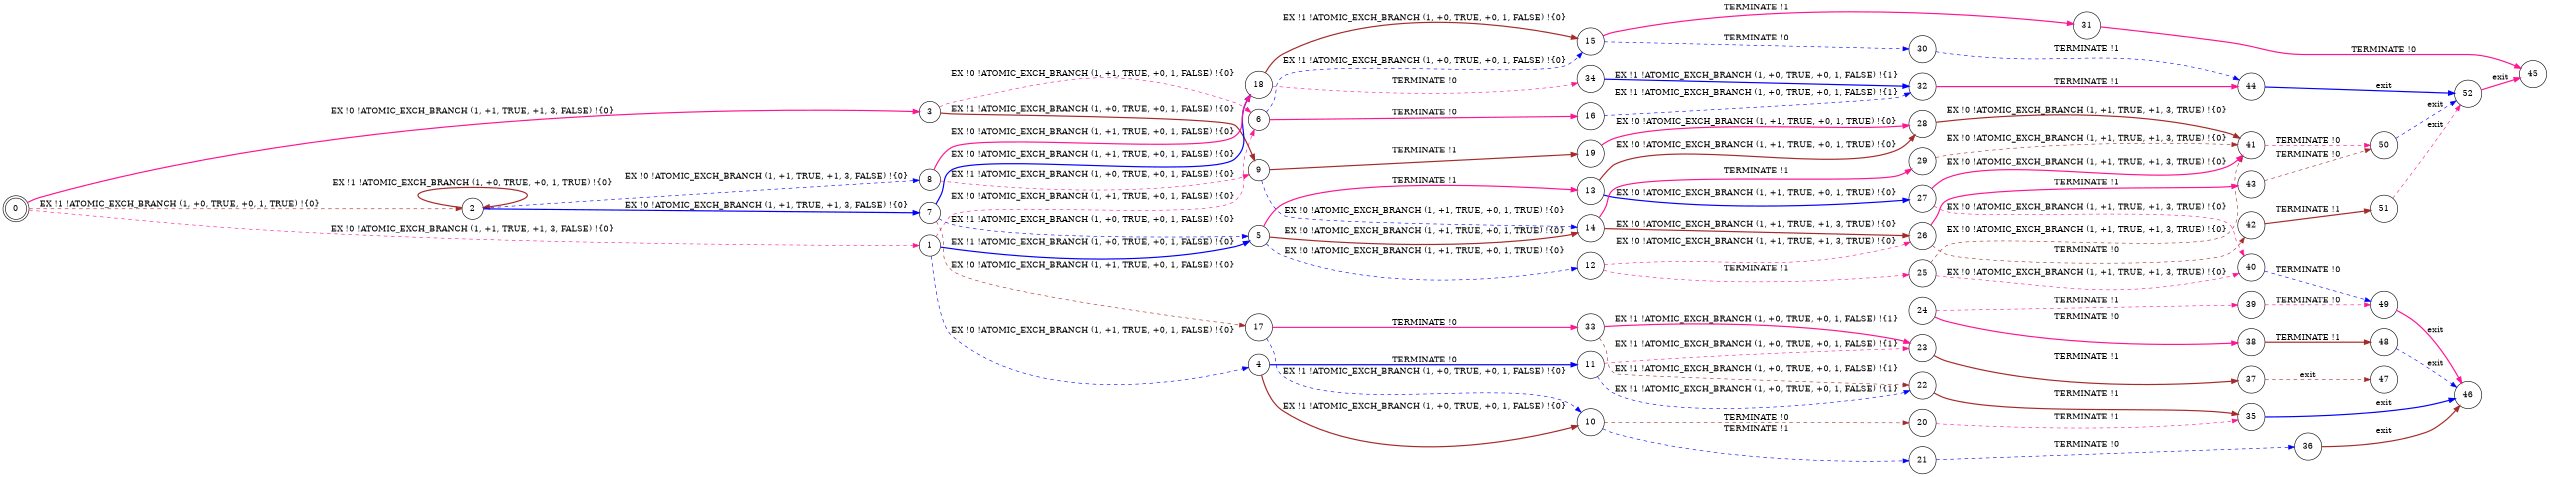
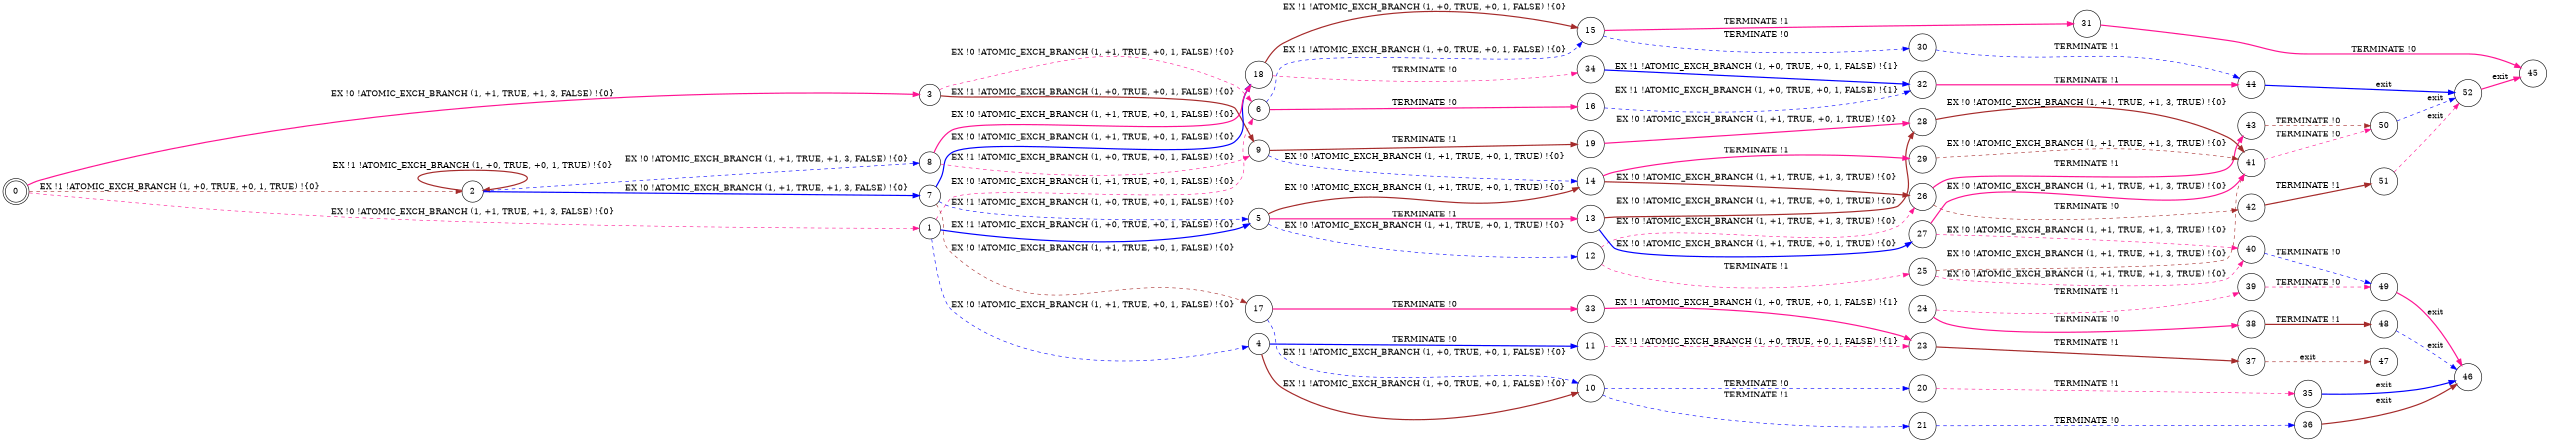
node "22": removed
edge "10" -> "20": color brown -> blue
